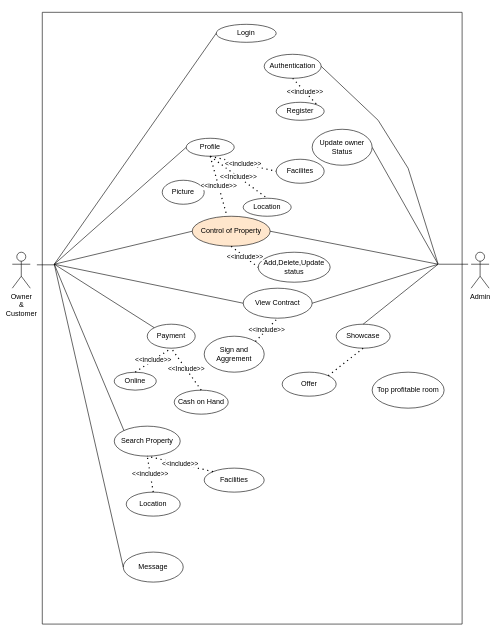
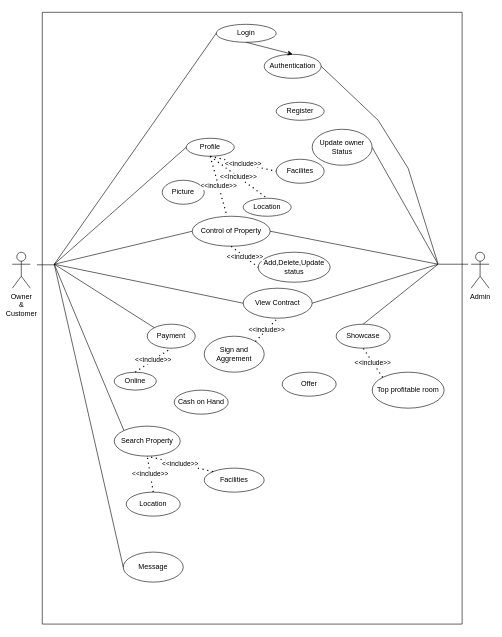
edge "Login" -> "Authentication": added
edge "Authentication" -- "Register": removed, label "<<include>>"
node "Control of Property": fillcolor #ffe6cc -> #ffffff
edge "Showcase" -- "Offer": removed
edge "Showcase" -- "Top profitable room": added, label "<<include>>"
edge "Payment" -- "Cash on Hand": removed, label "<<Include>>"
